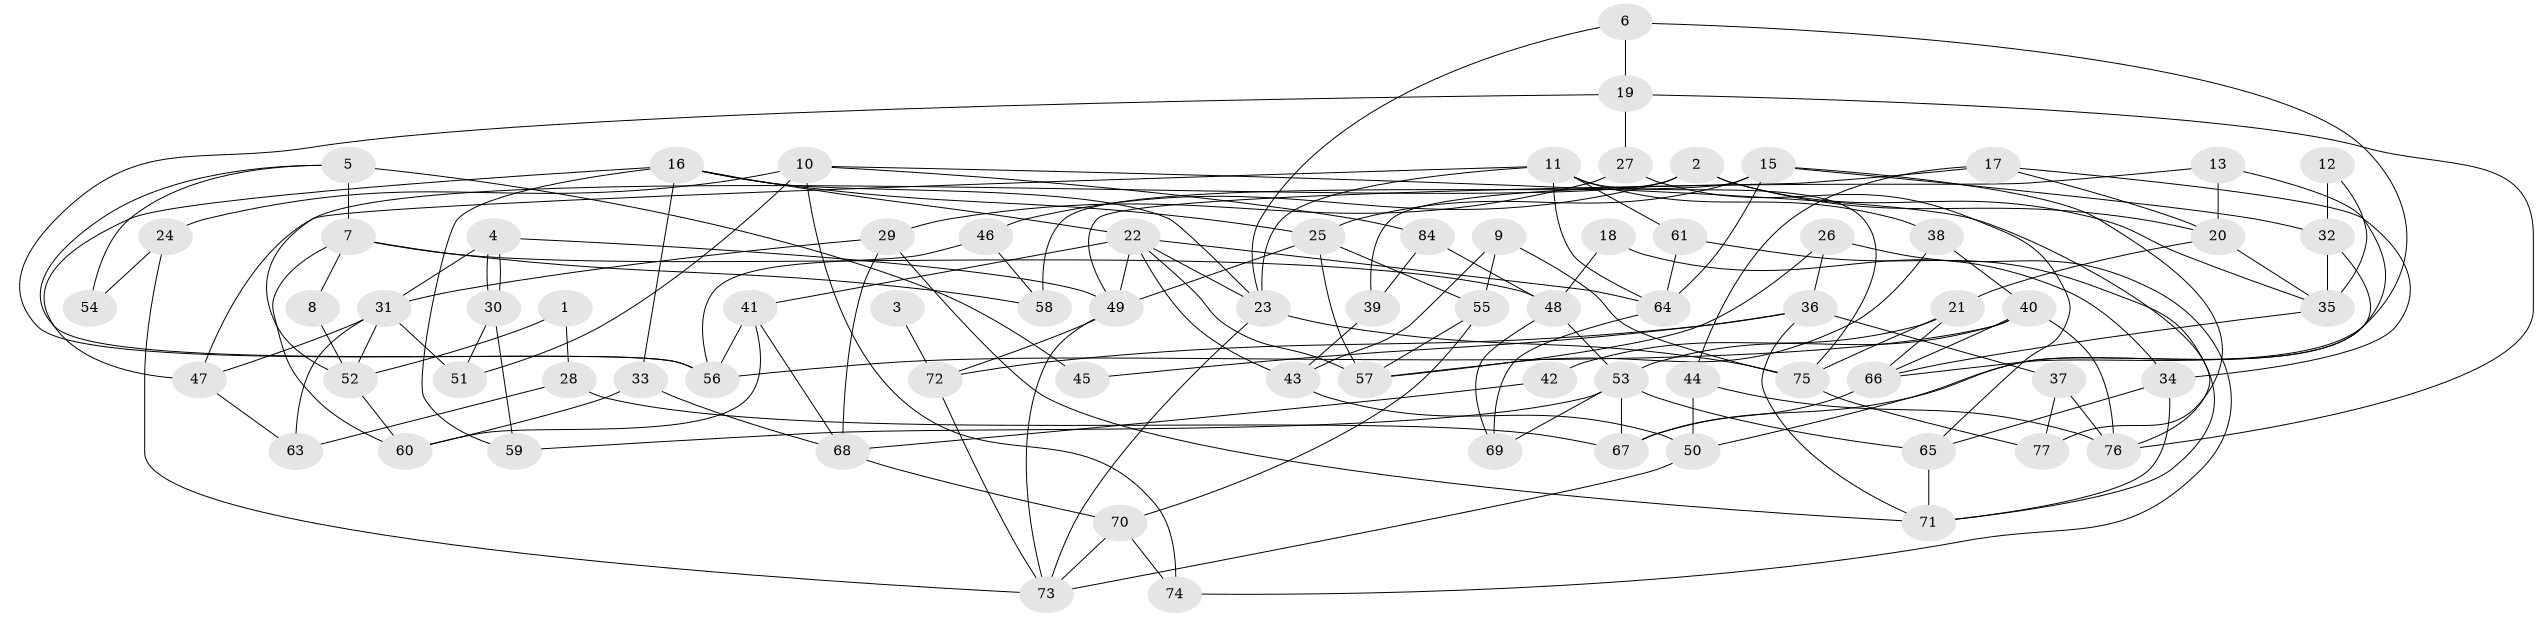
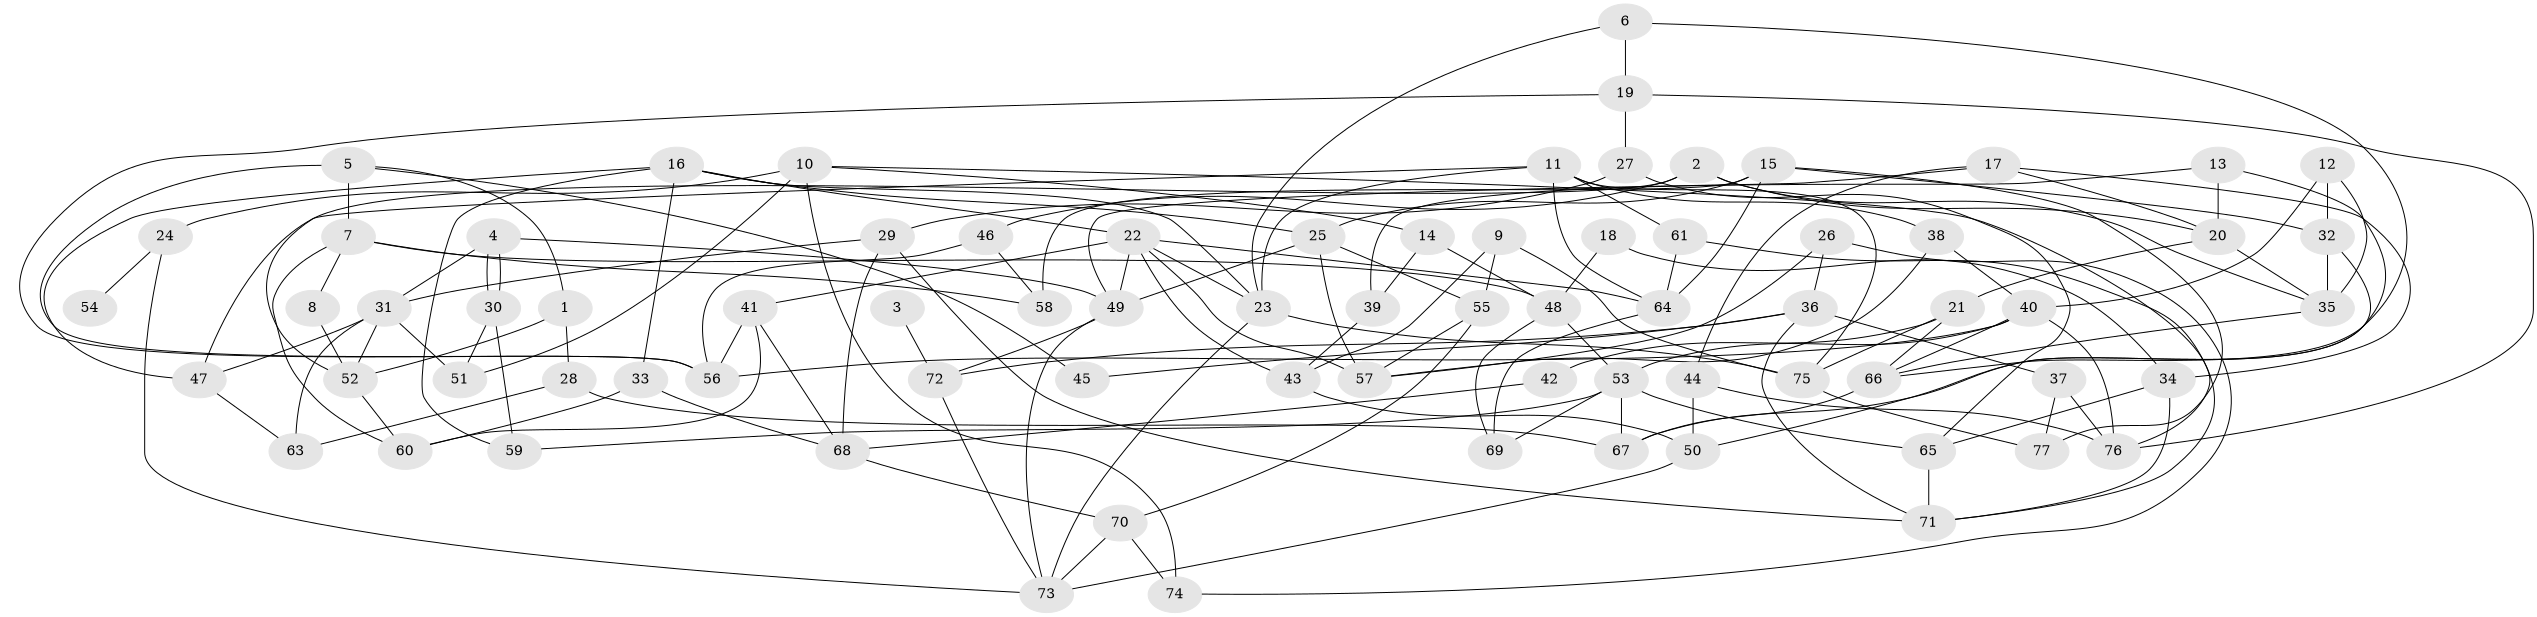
edge "5" -- "54": now "5" -- "1"
node "84": label "84" -> "14"
edge "12" -- "40": added
